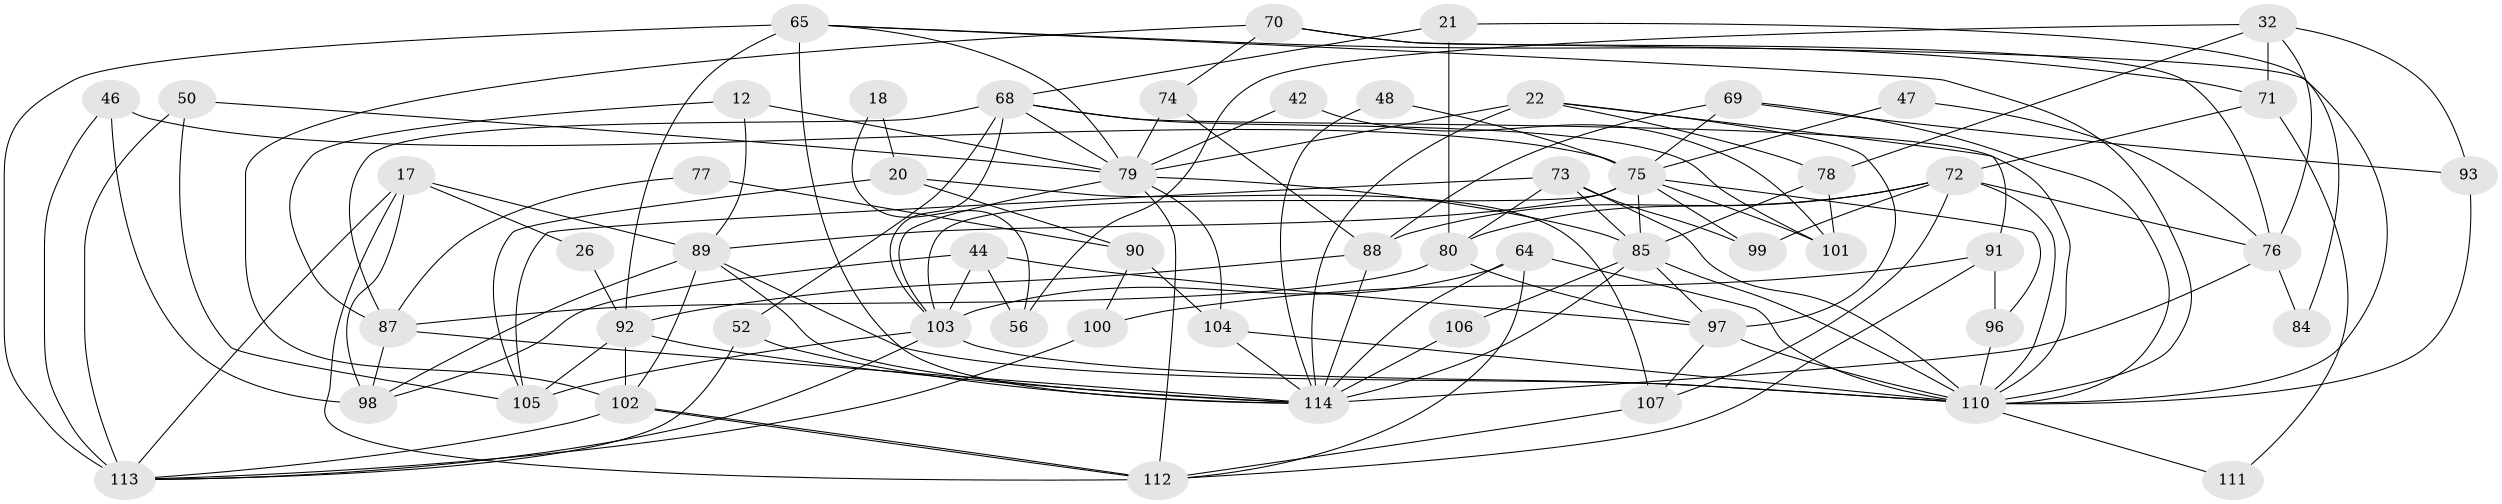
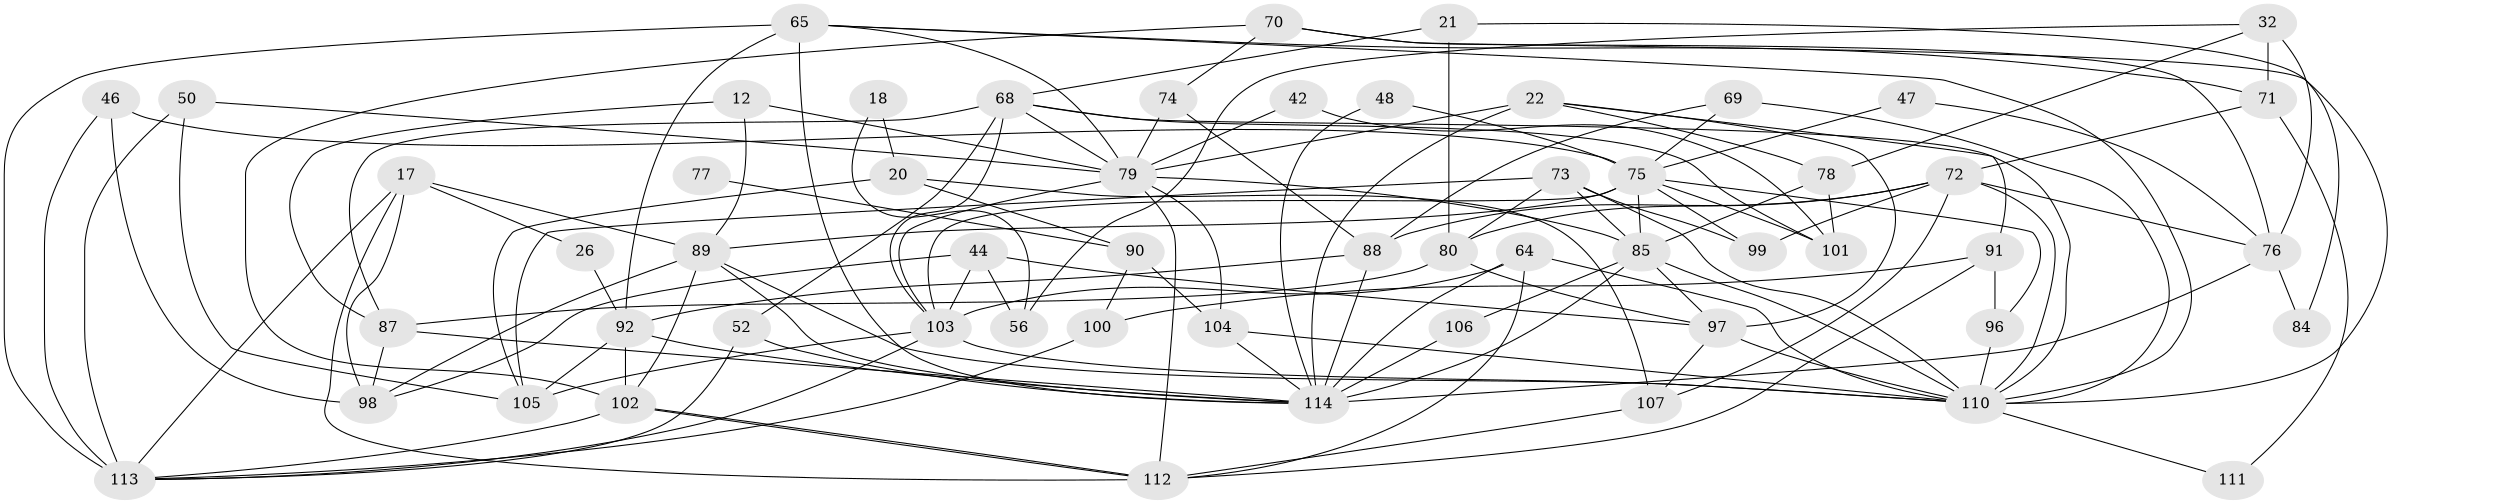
node "93": removed
edge "77" -- "87": removed
